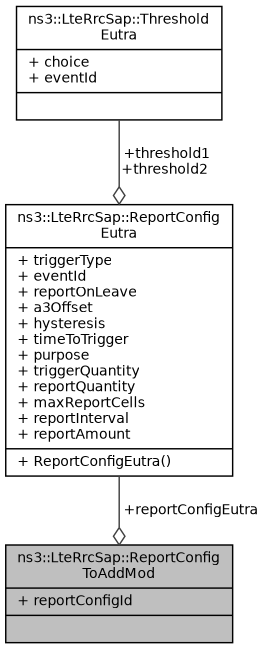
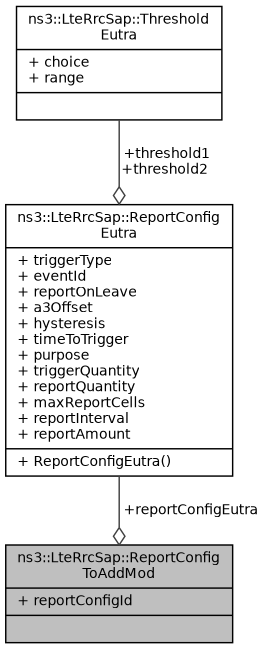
node "ns3::LteRrcSap::Threshold": text "+ eventId" -> "+ range"
